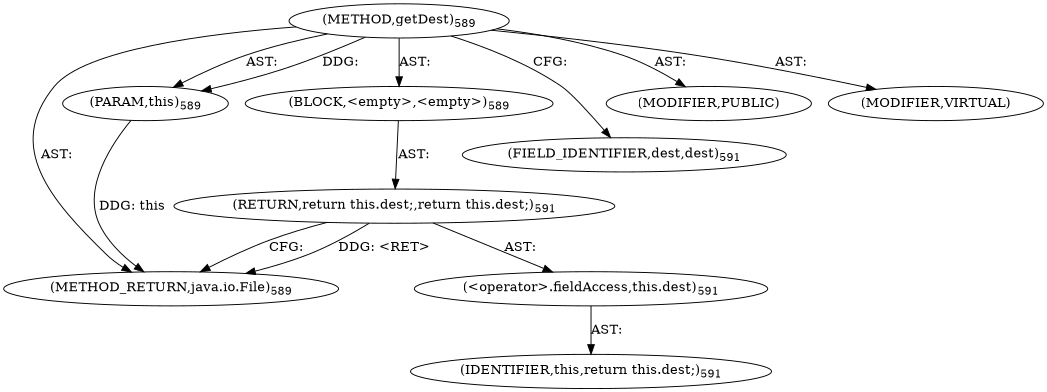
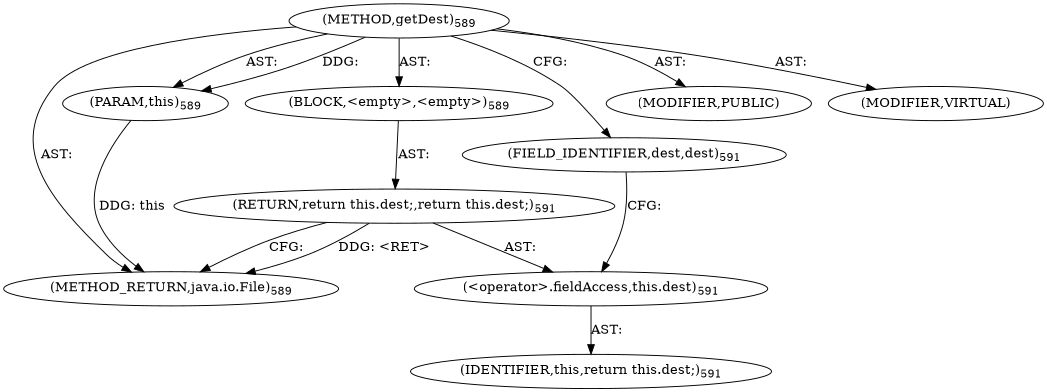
edge "(FIELD_IDENTIFIER,dest,dest)" -> "(<operator>.fieldAccess,this.dest)": added, label "CFG:"
